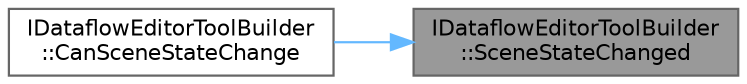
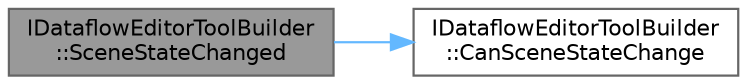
edge "IDataflowEditorToolBuilder ::CanSceneStateChange" -> "IDataflowEditorToolBuilder ::SceneStateChanged": reversed
